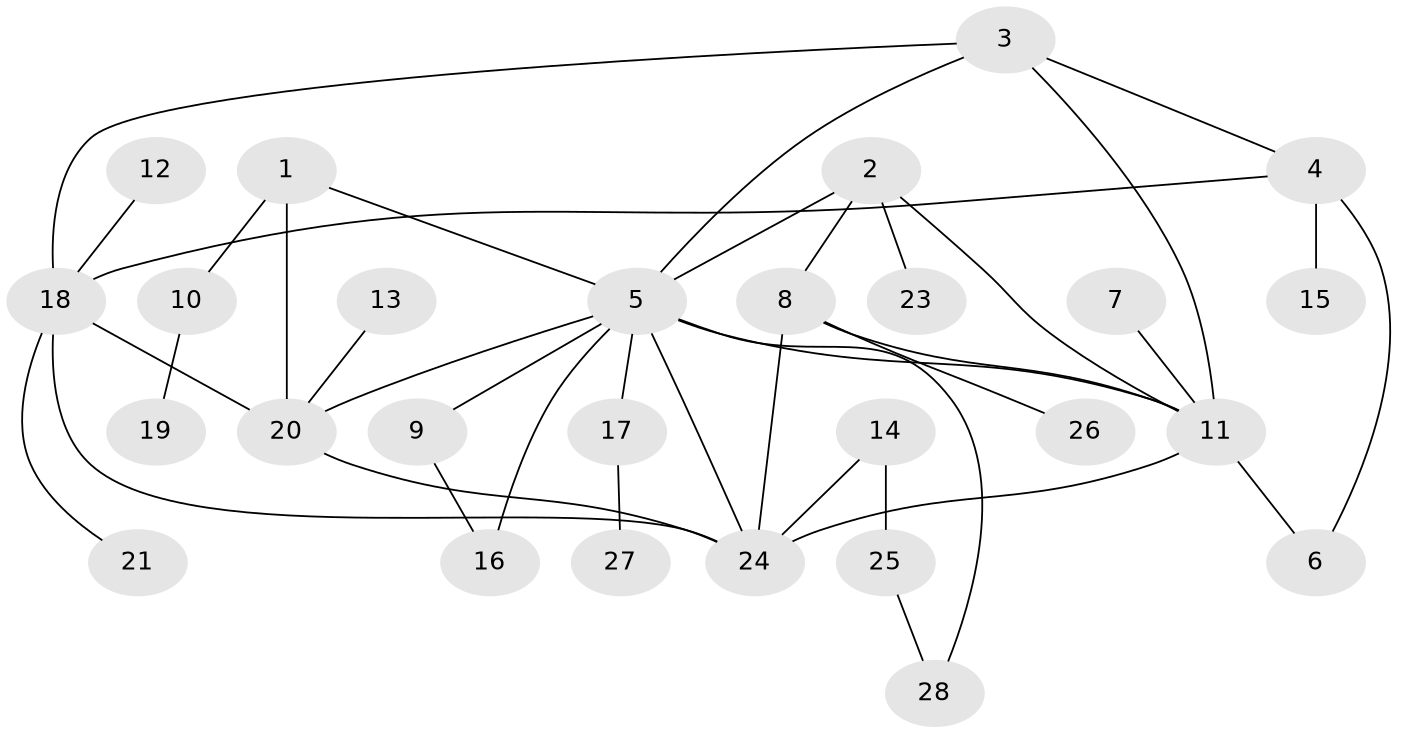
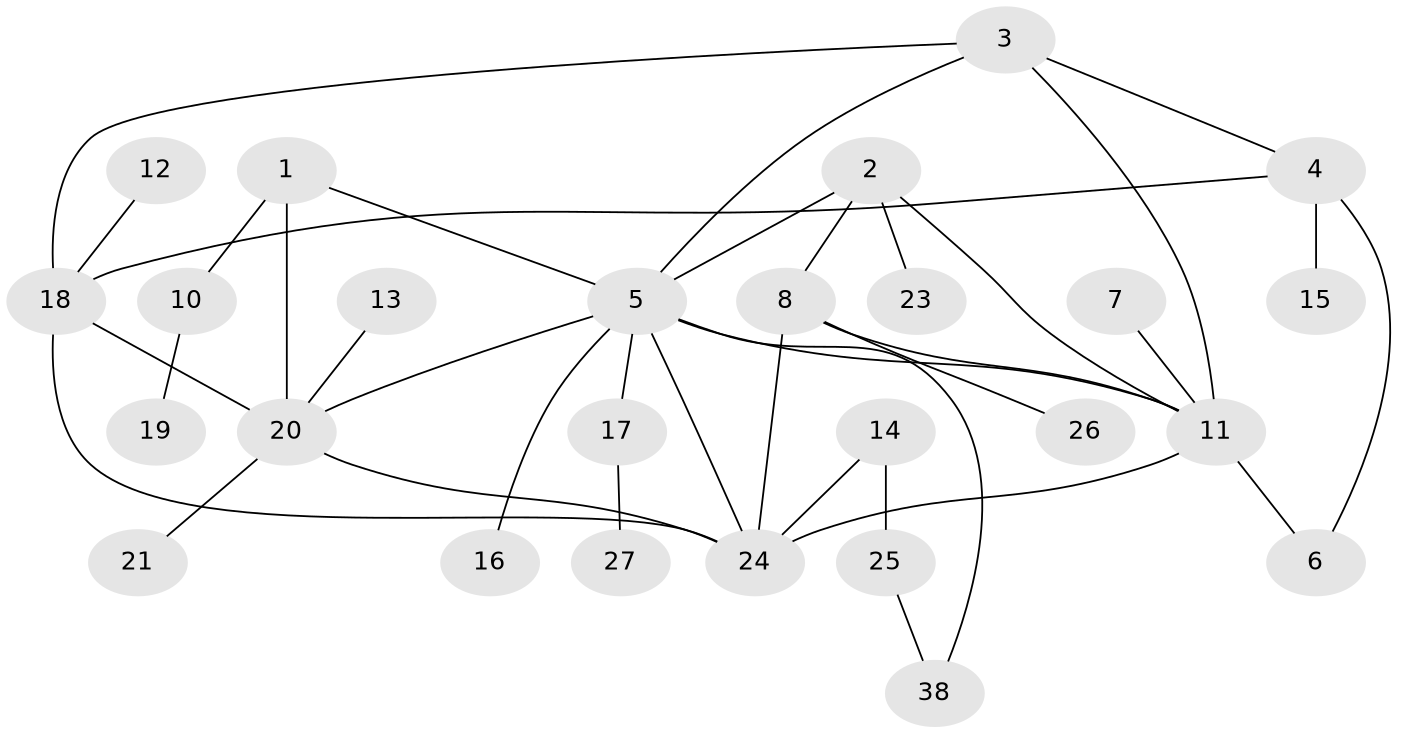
node "9": removed
edge "18" -- "21": now "20" -- "21"
node "28": label "28" -> "38"
